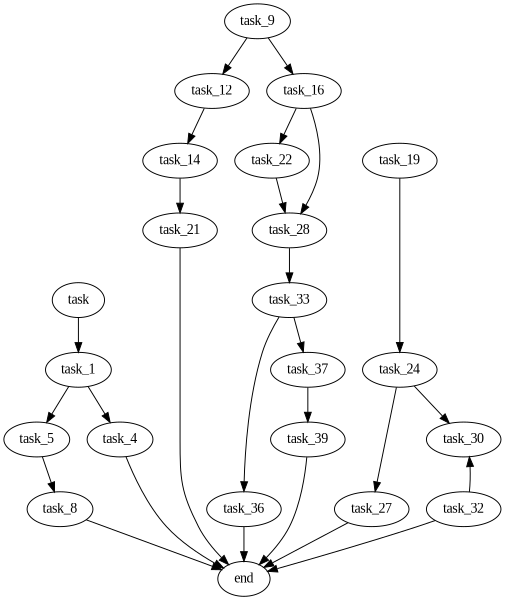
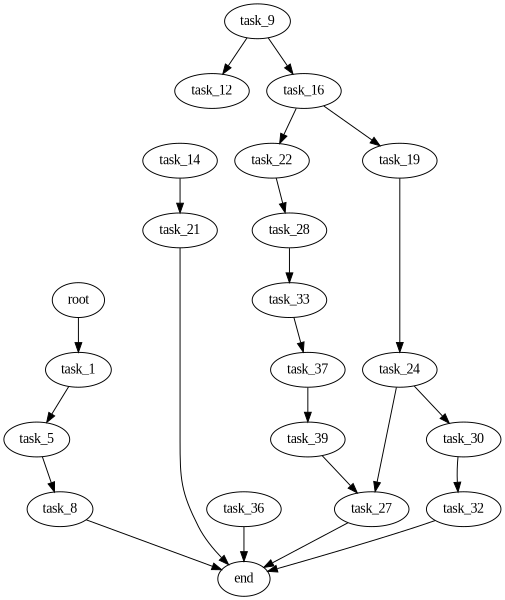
edge "task_12" -> "task_14": removed
edge "task_16" -> "task_28": now "task_16" -> "task_19"
node "task": label "task" -> "root"
edge "task_33" -> "task_36": removed
node "task_4": removed
edge "task_32" -> "task_30": reversed
edge "task_39" -> "end": now "task_39" -> "task_27"
